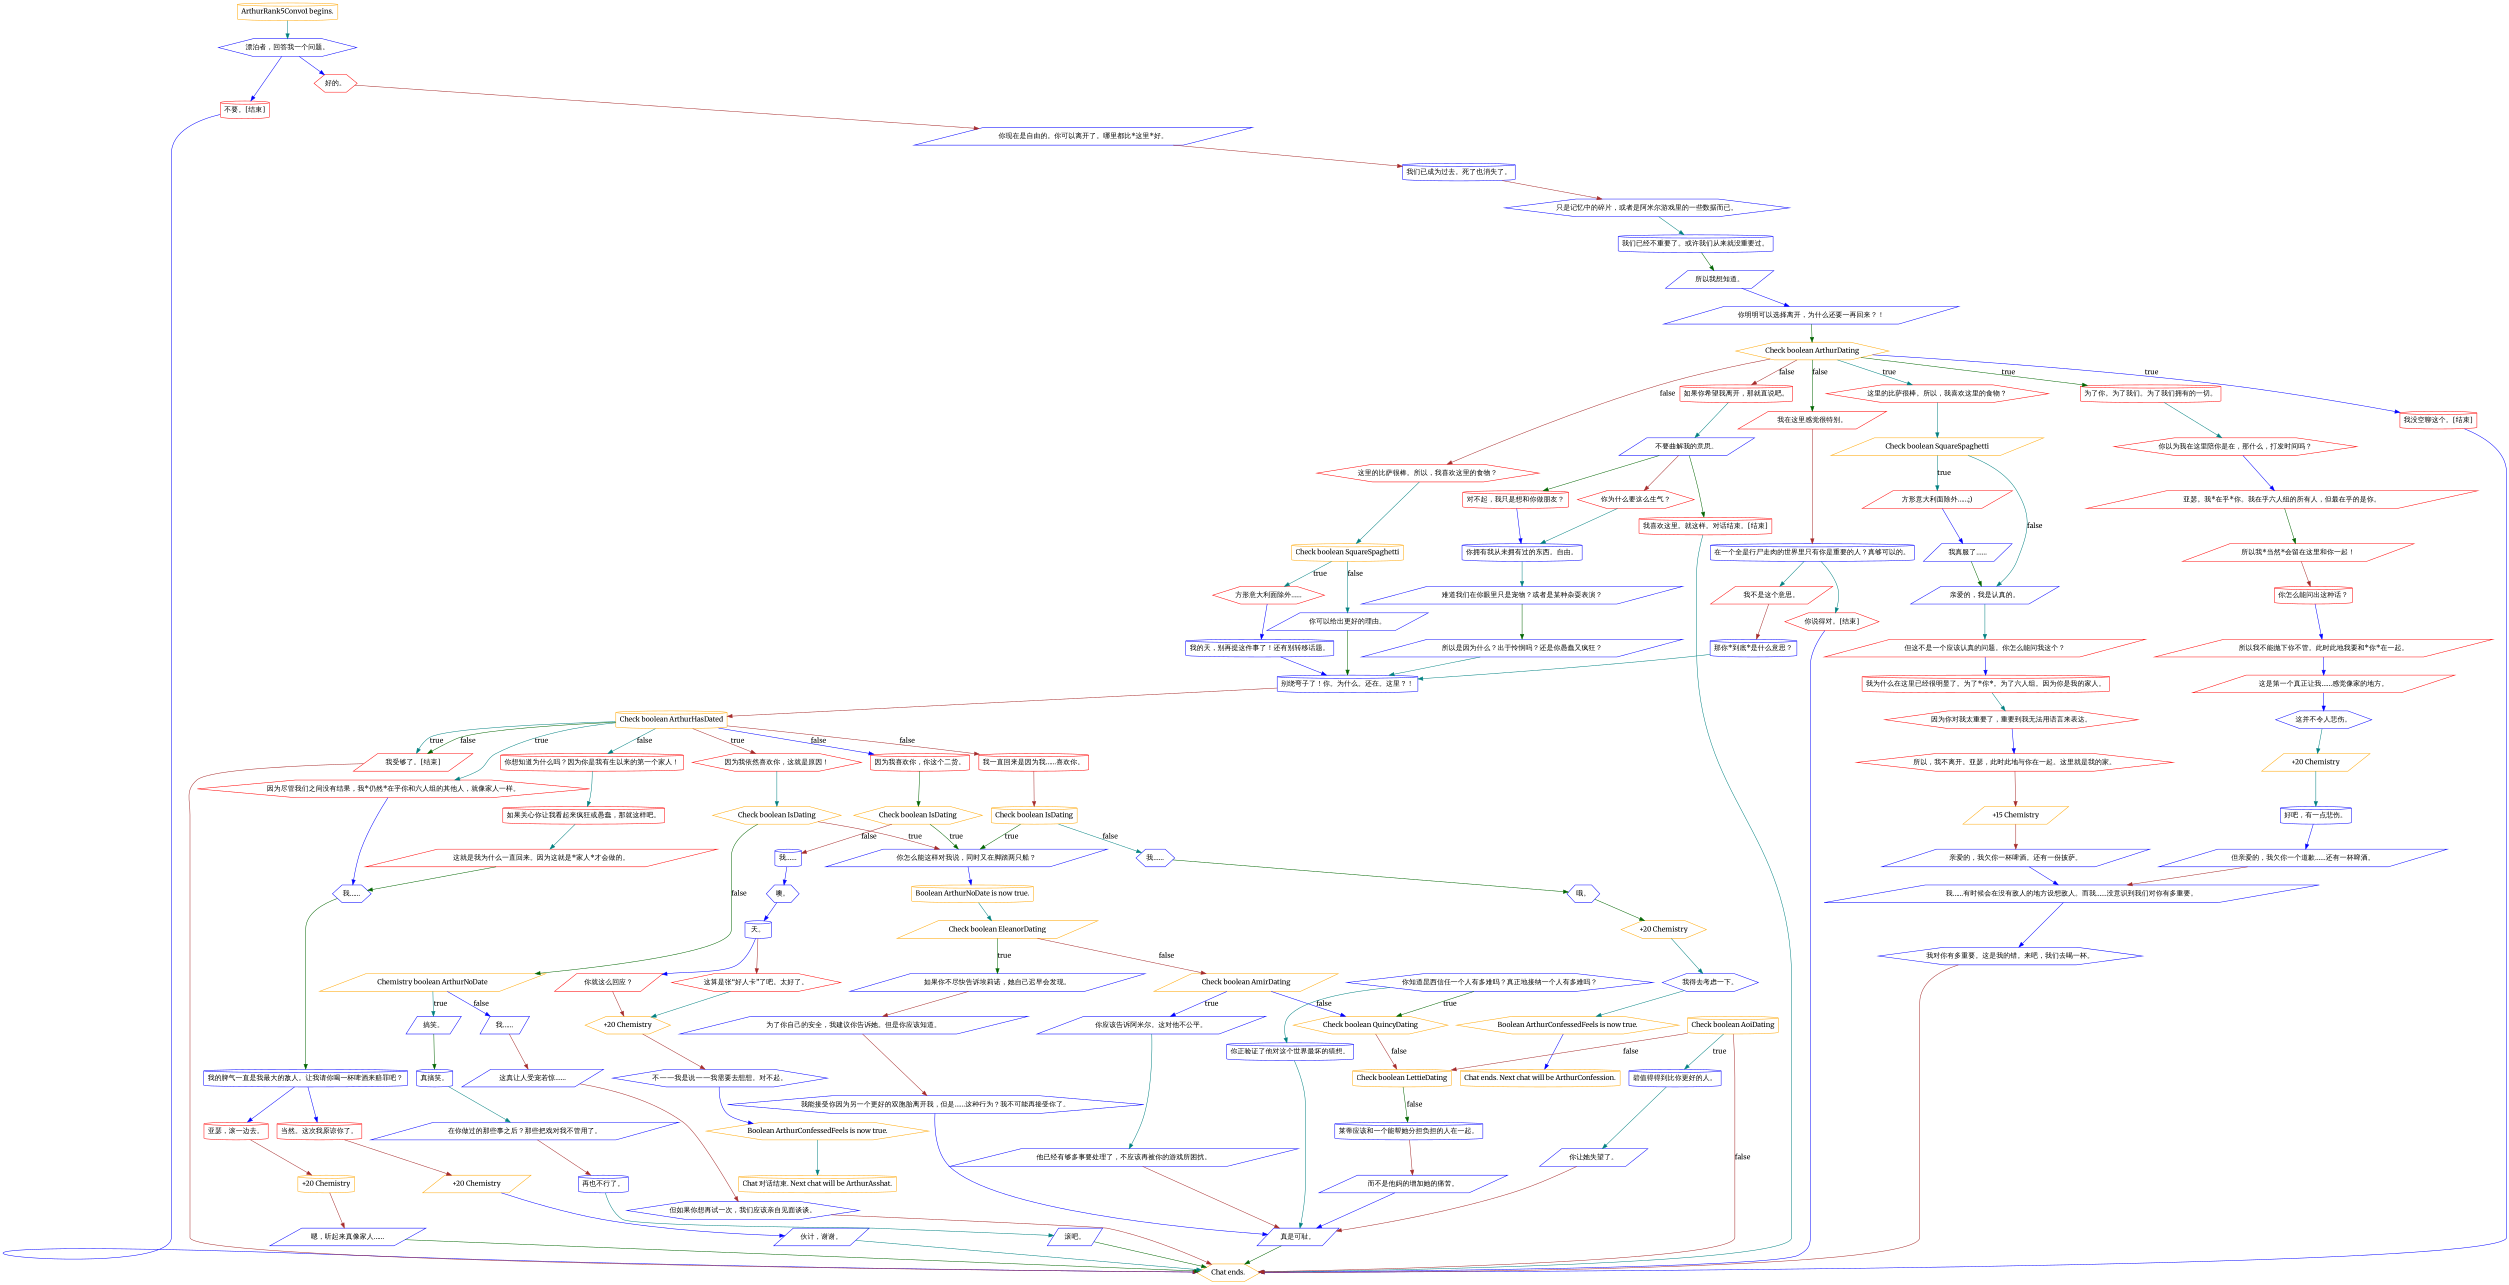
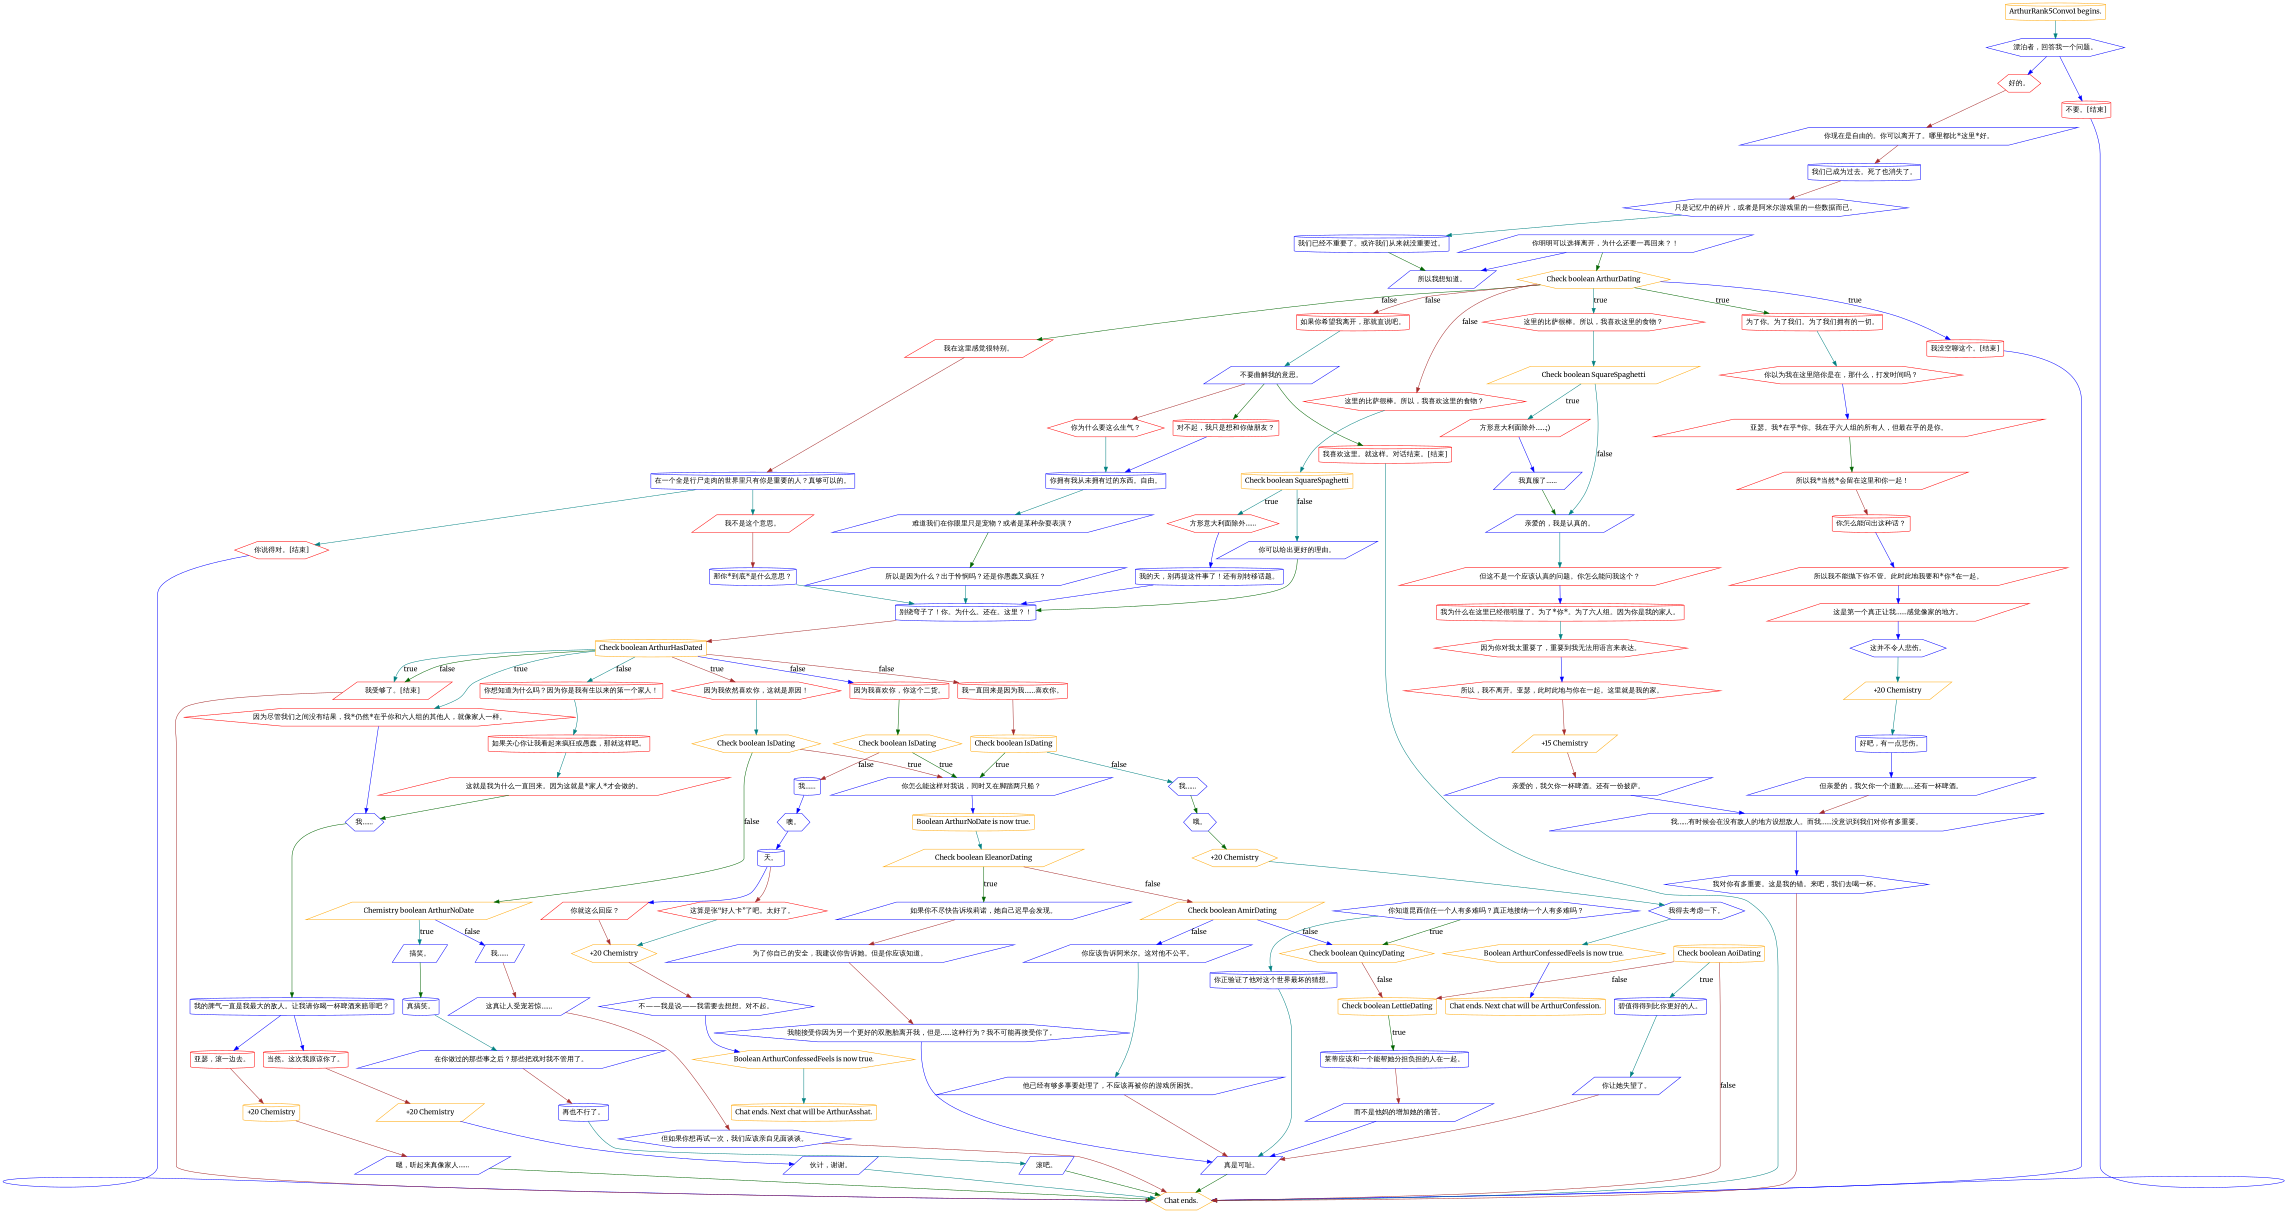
edge "所以我想知道。" -> "你明明可以选择离开，为什么还要一再回来？！": reversed
edge "Check boolean AmirDating" -> "你应该告诉阿米尔。这对他不公平。": label "true" -> "false"
edge "Check boolean LettieDating" -> "莱蒂应该和一个能帮她分担负担的人在一起。": label "false" -> "true"
node "Chat 对话结束. Next chat will be ArthurAsshat.": label "Chat 对话结束. Next chat will be ArthurAsshat." -> "Chat ends. Next chat will be ArthurAsshat."
